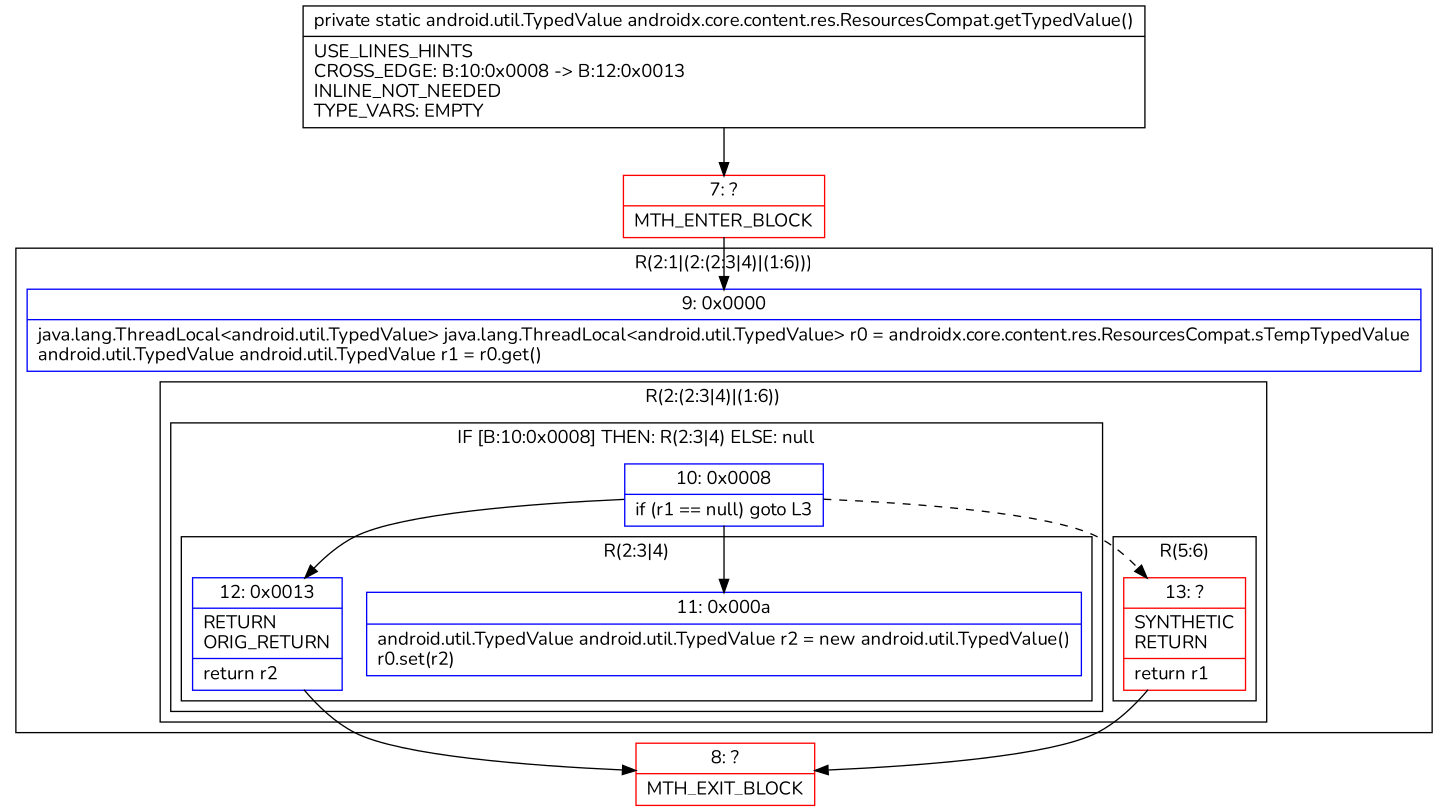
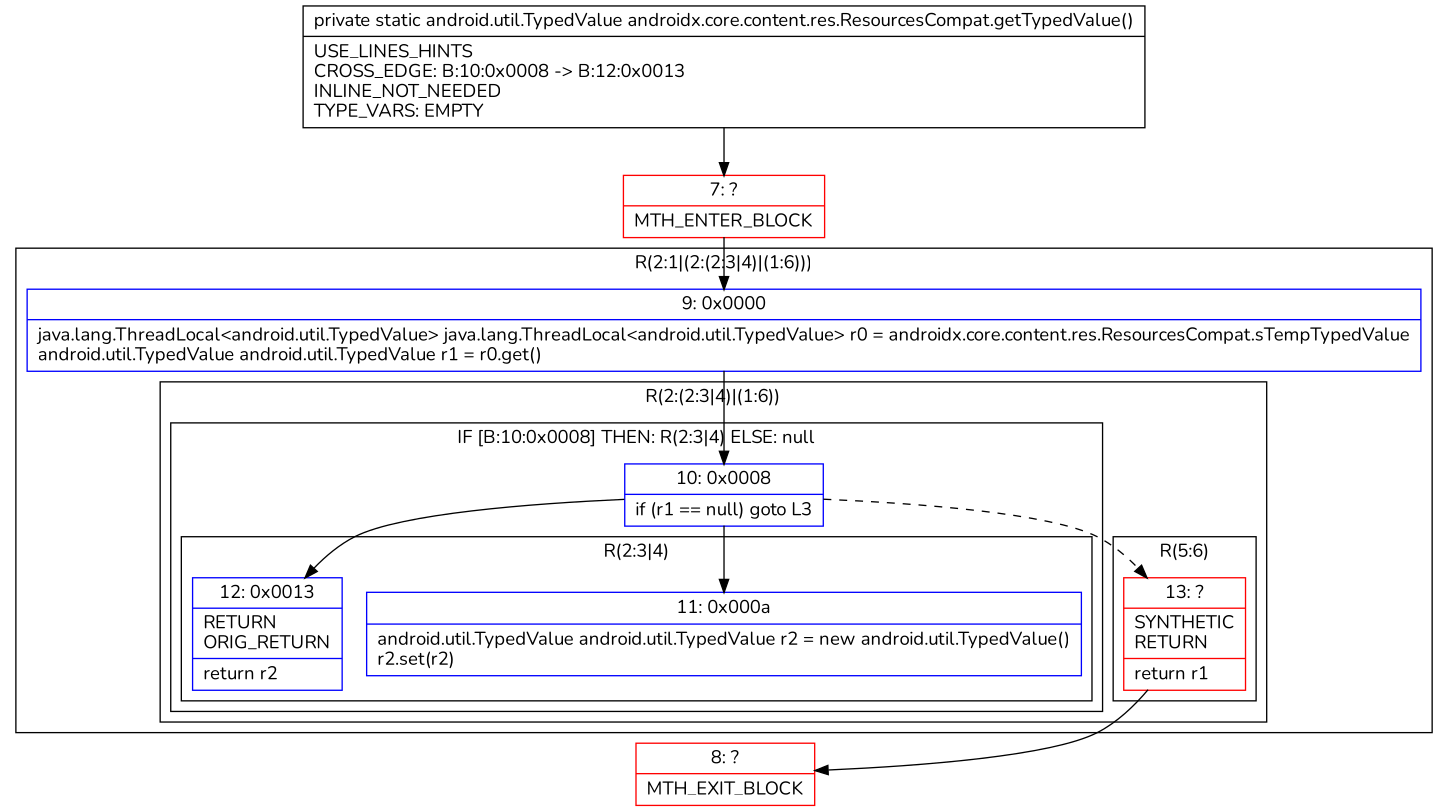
edge "9: 0x0000" -> "10: 0x0008": added
node "11: 0x000a": text "r0.set(r2)" -> "r2.set(r2)"
edge "12: 0x0013" -> "8: ?": removed
